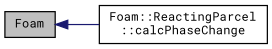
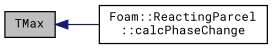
node "Foam": label "Foam" -> "TMax"
